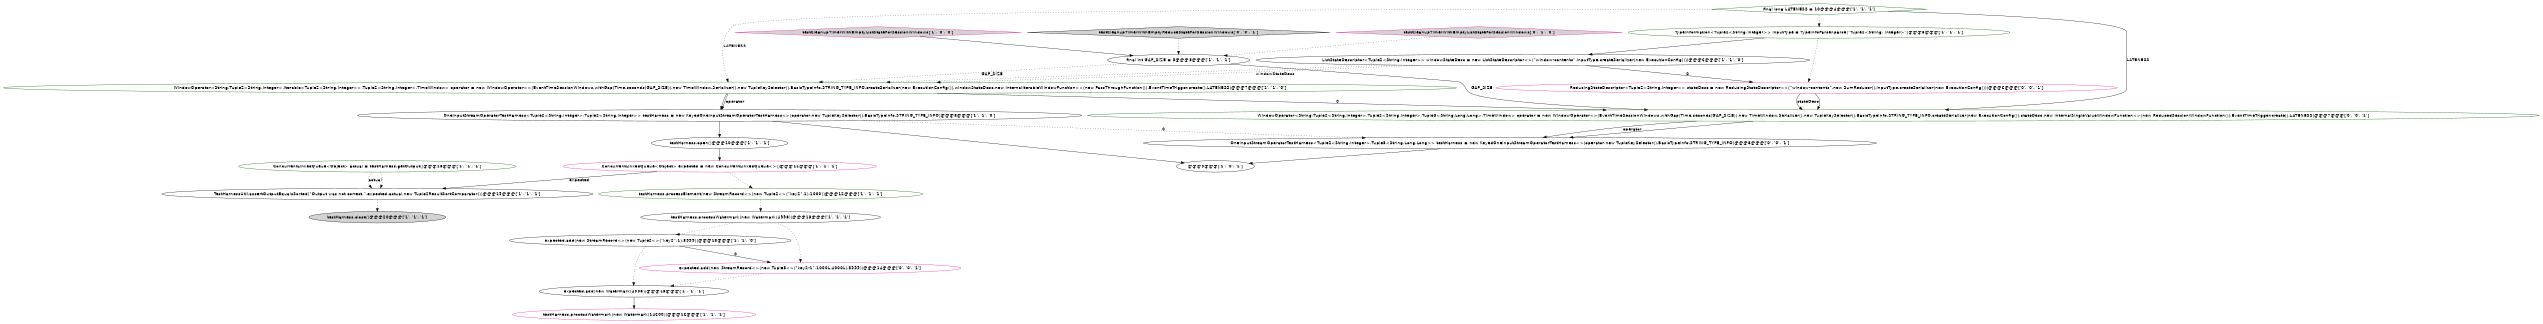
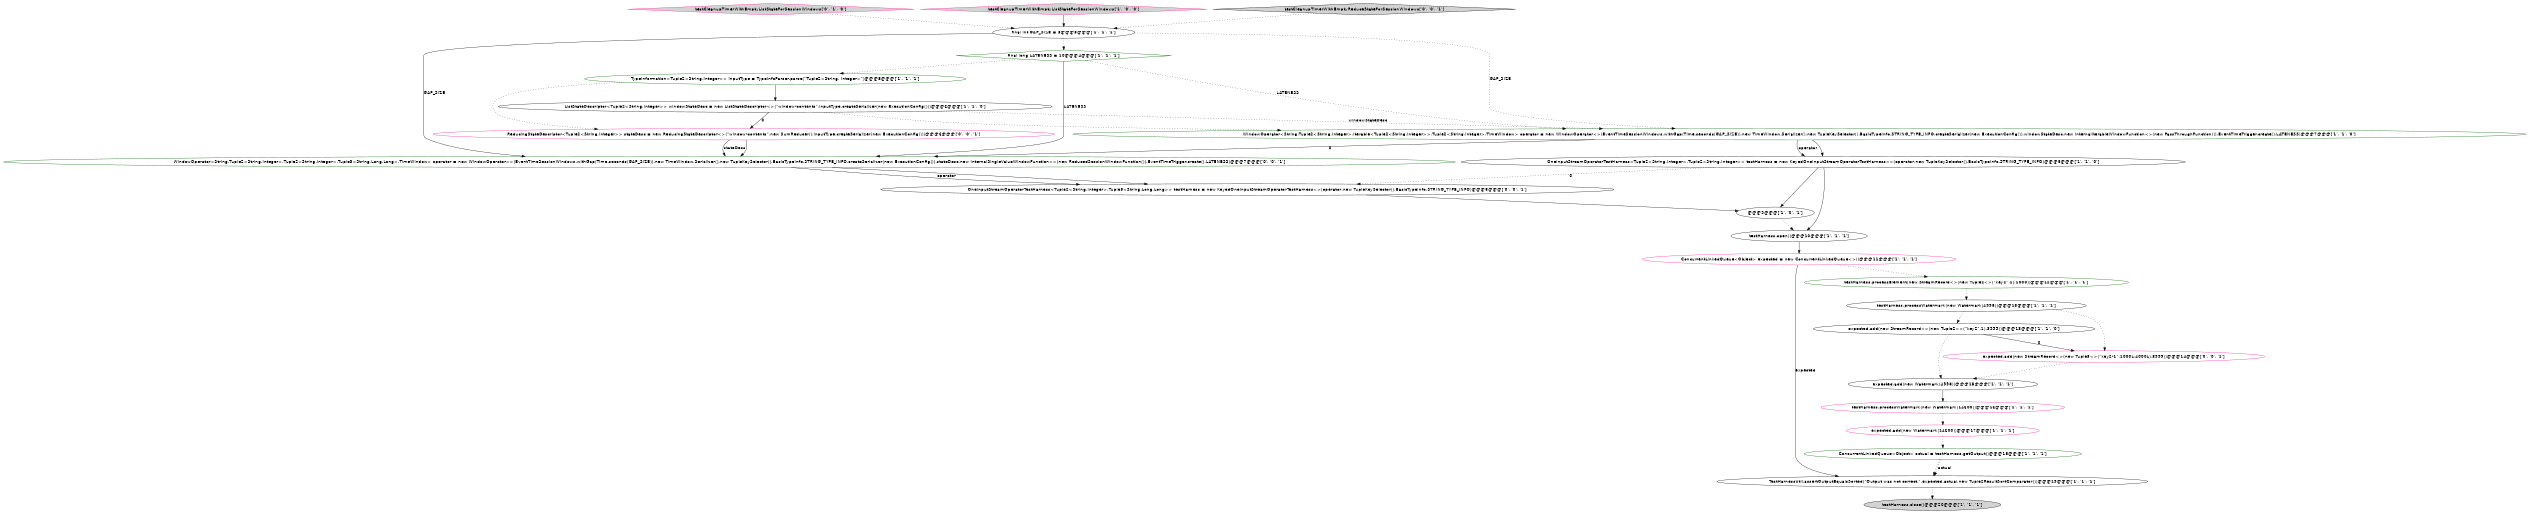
edge "final int GAP_SIZE = 3@@@3@@@['1', '1', '1']" -> "final long LATENESS = 10@@@4@@@['1', '1', '1']": added
edge "@@@9@@@['1', '0', '1']" -> "testHarness.open()@@@10@@@['1', '1', '1']": added
node "expected.add(new Watermark(14600))@@@17@@@['1', '1', '1']": added
